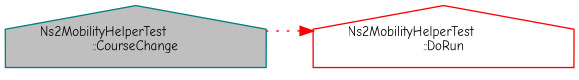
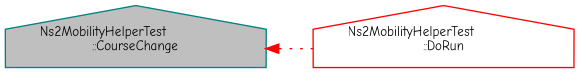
edge "Ns2MobilityHelperTest ::CourseChange" -> "Ns2MobilityHelperTest ::DoRun": reversed
